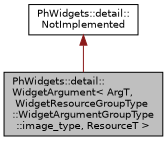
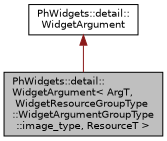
node "PhWidgets::detail:: NotImplemented": label "PhWidgets::detail:: NotImplemented" -> "PhWidgets::detail:: WidgetArgument"
